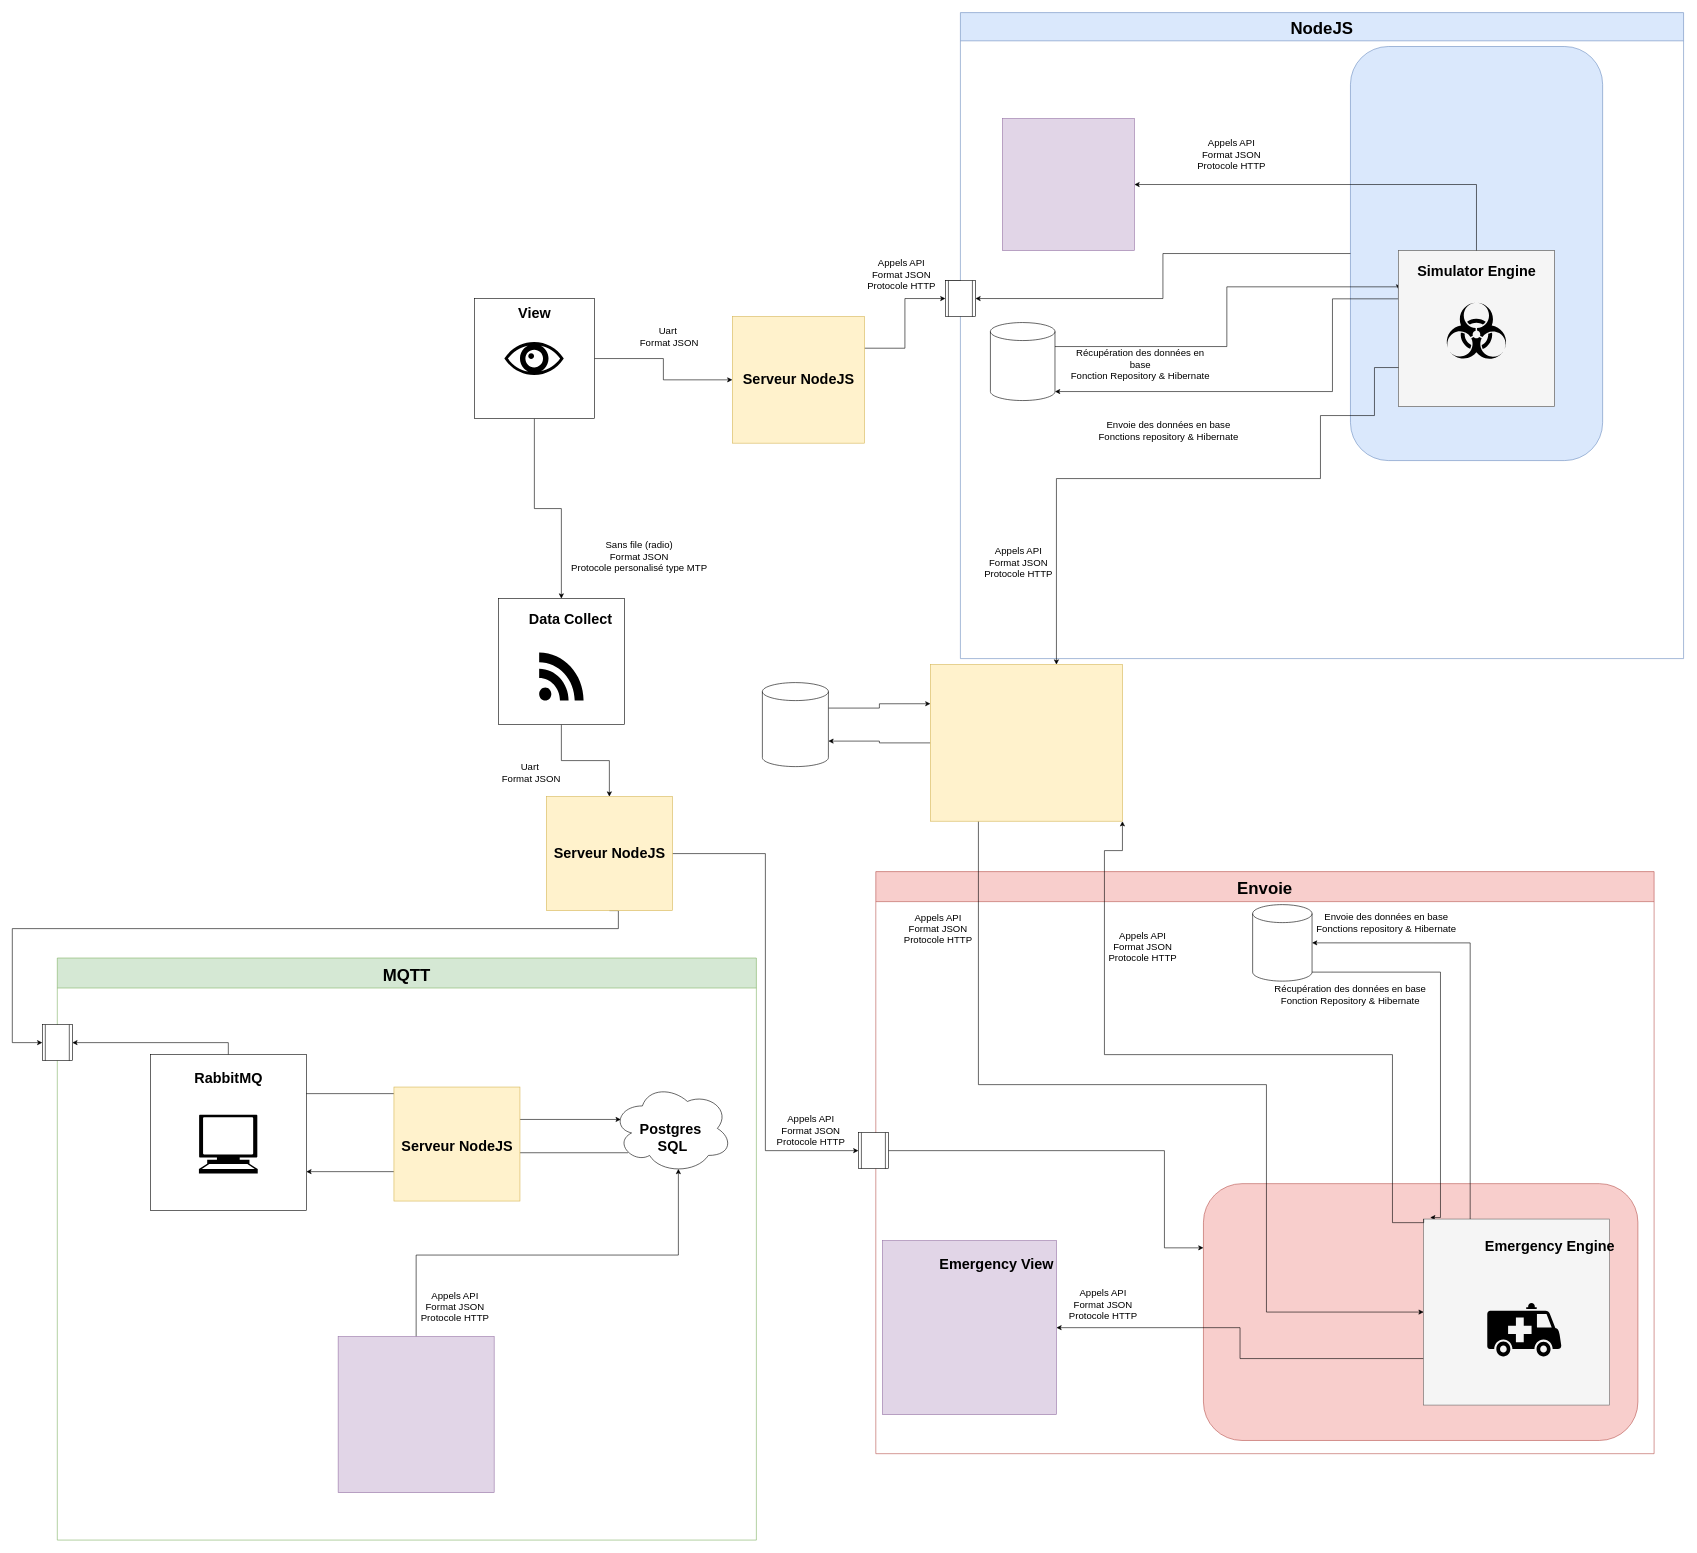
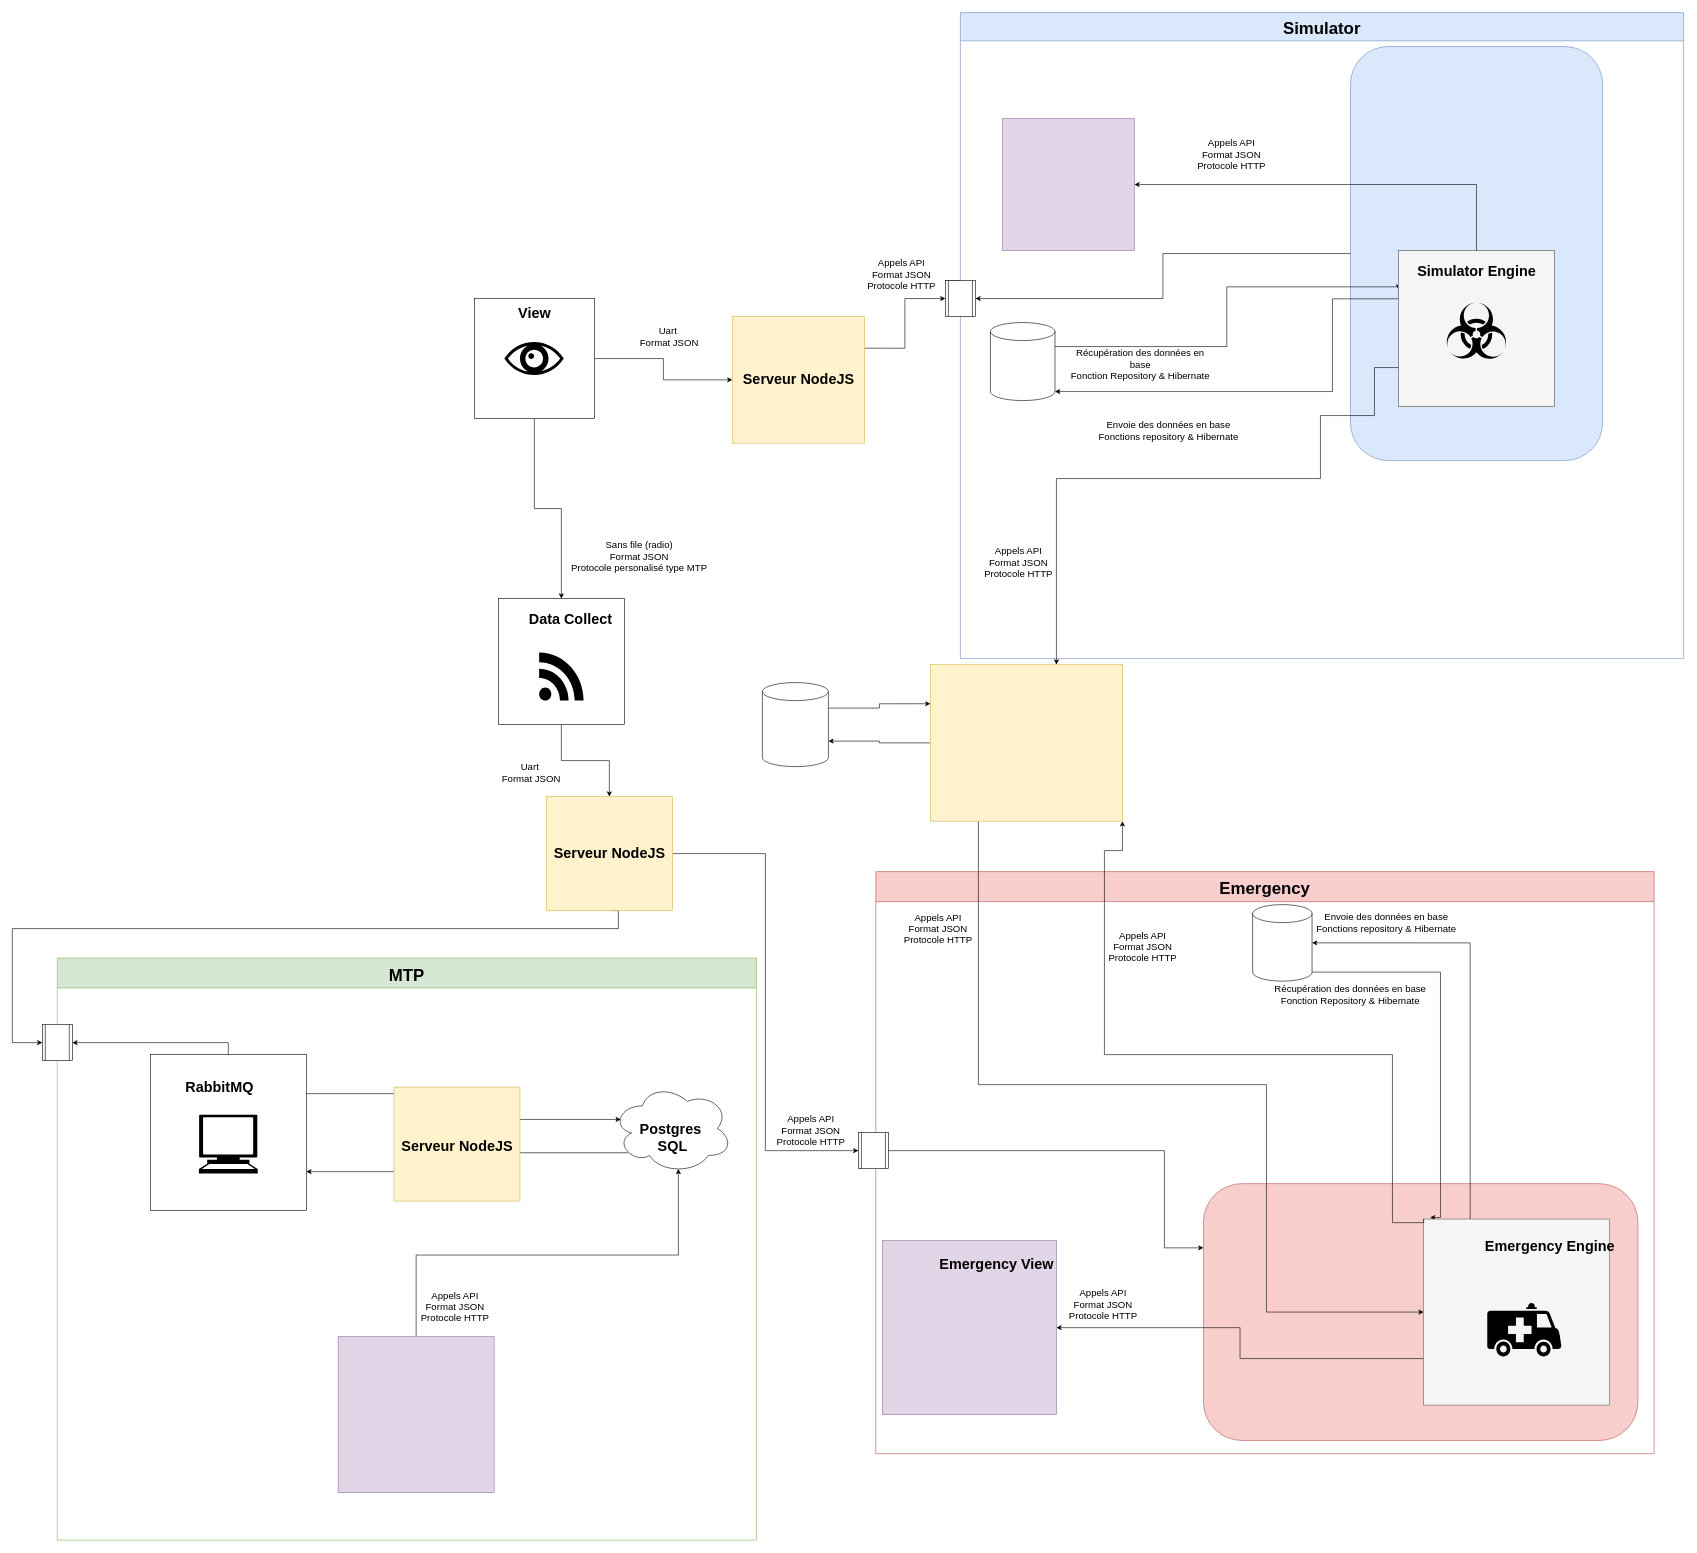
node "NodeJS": label "NodeJS" -> "Simulator"
node "Envoie": label "Envoie" -> "Emergency"
node "MQTT": label "MQTT" -> "MTP"
node "RabbitMQ": moved (228, 1079) -> (219, 1088)
